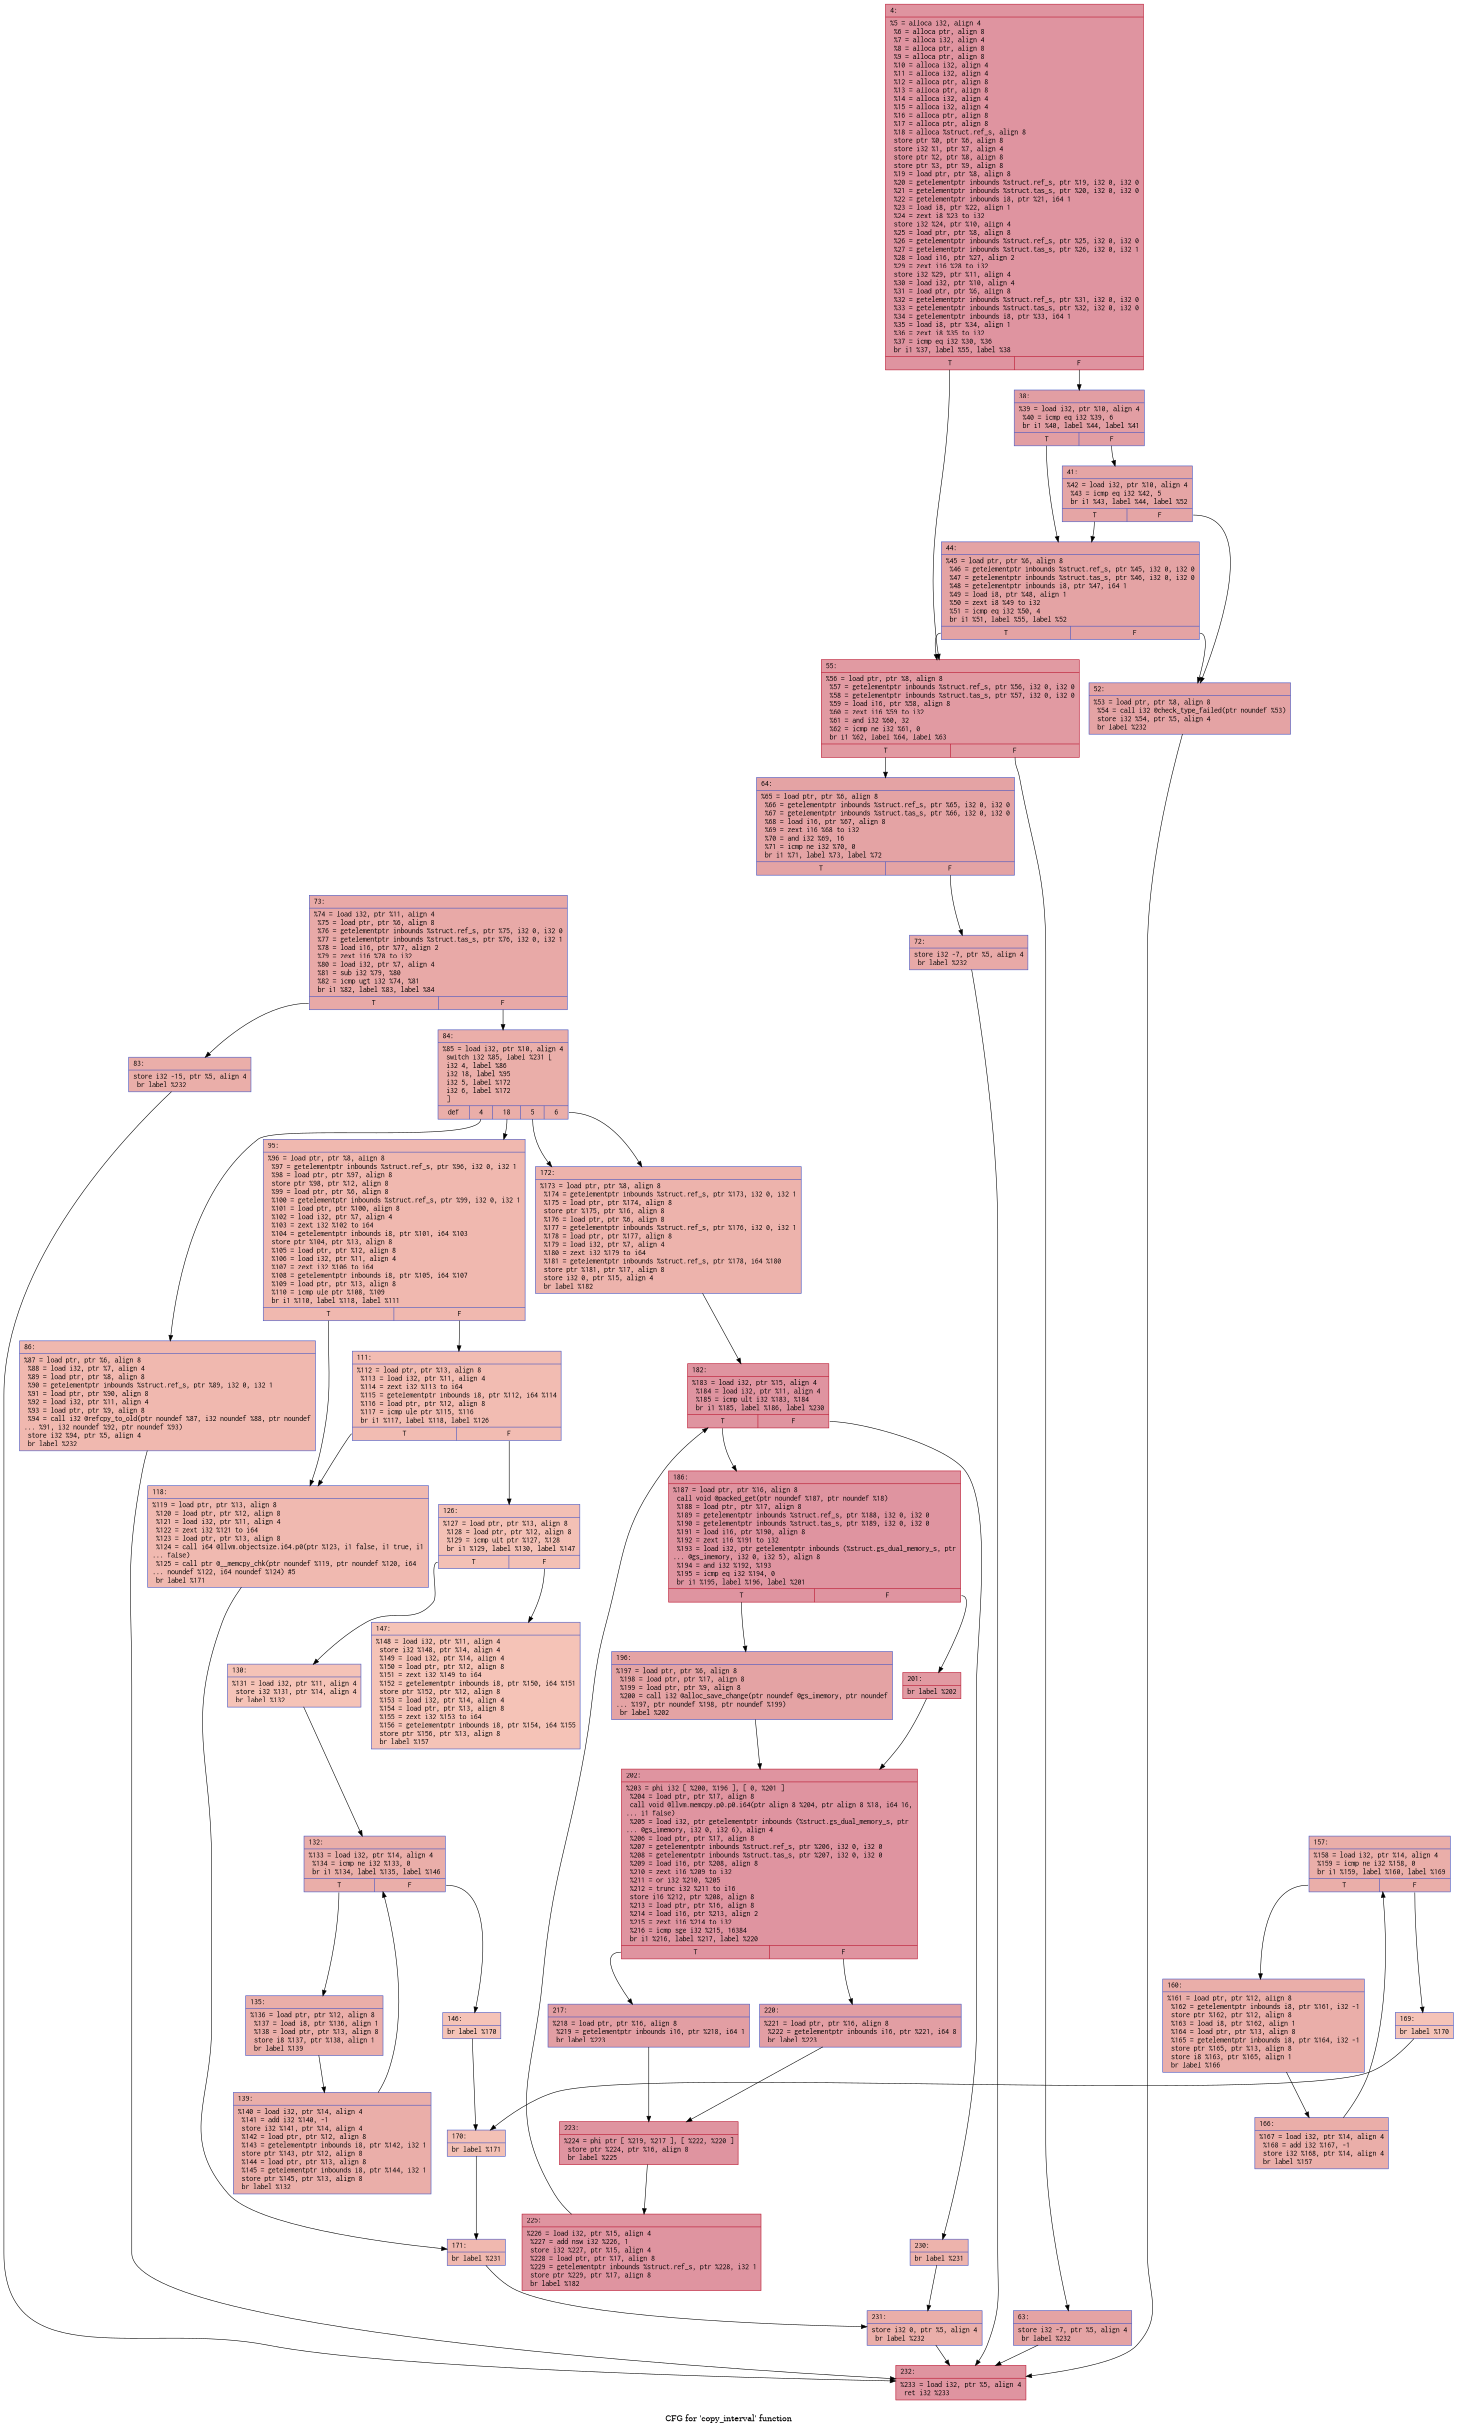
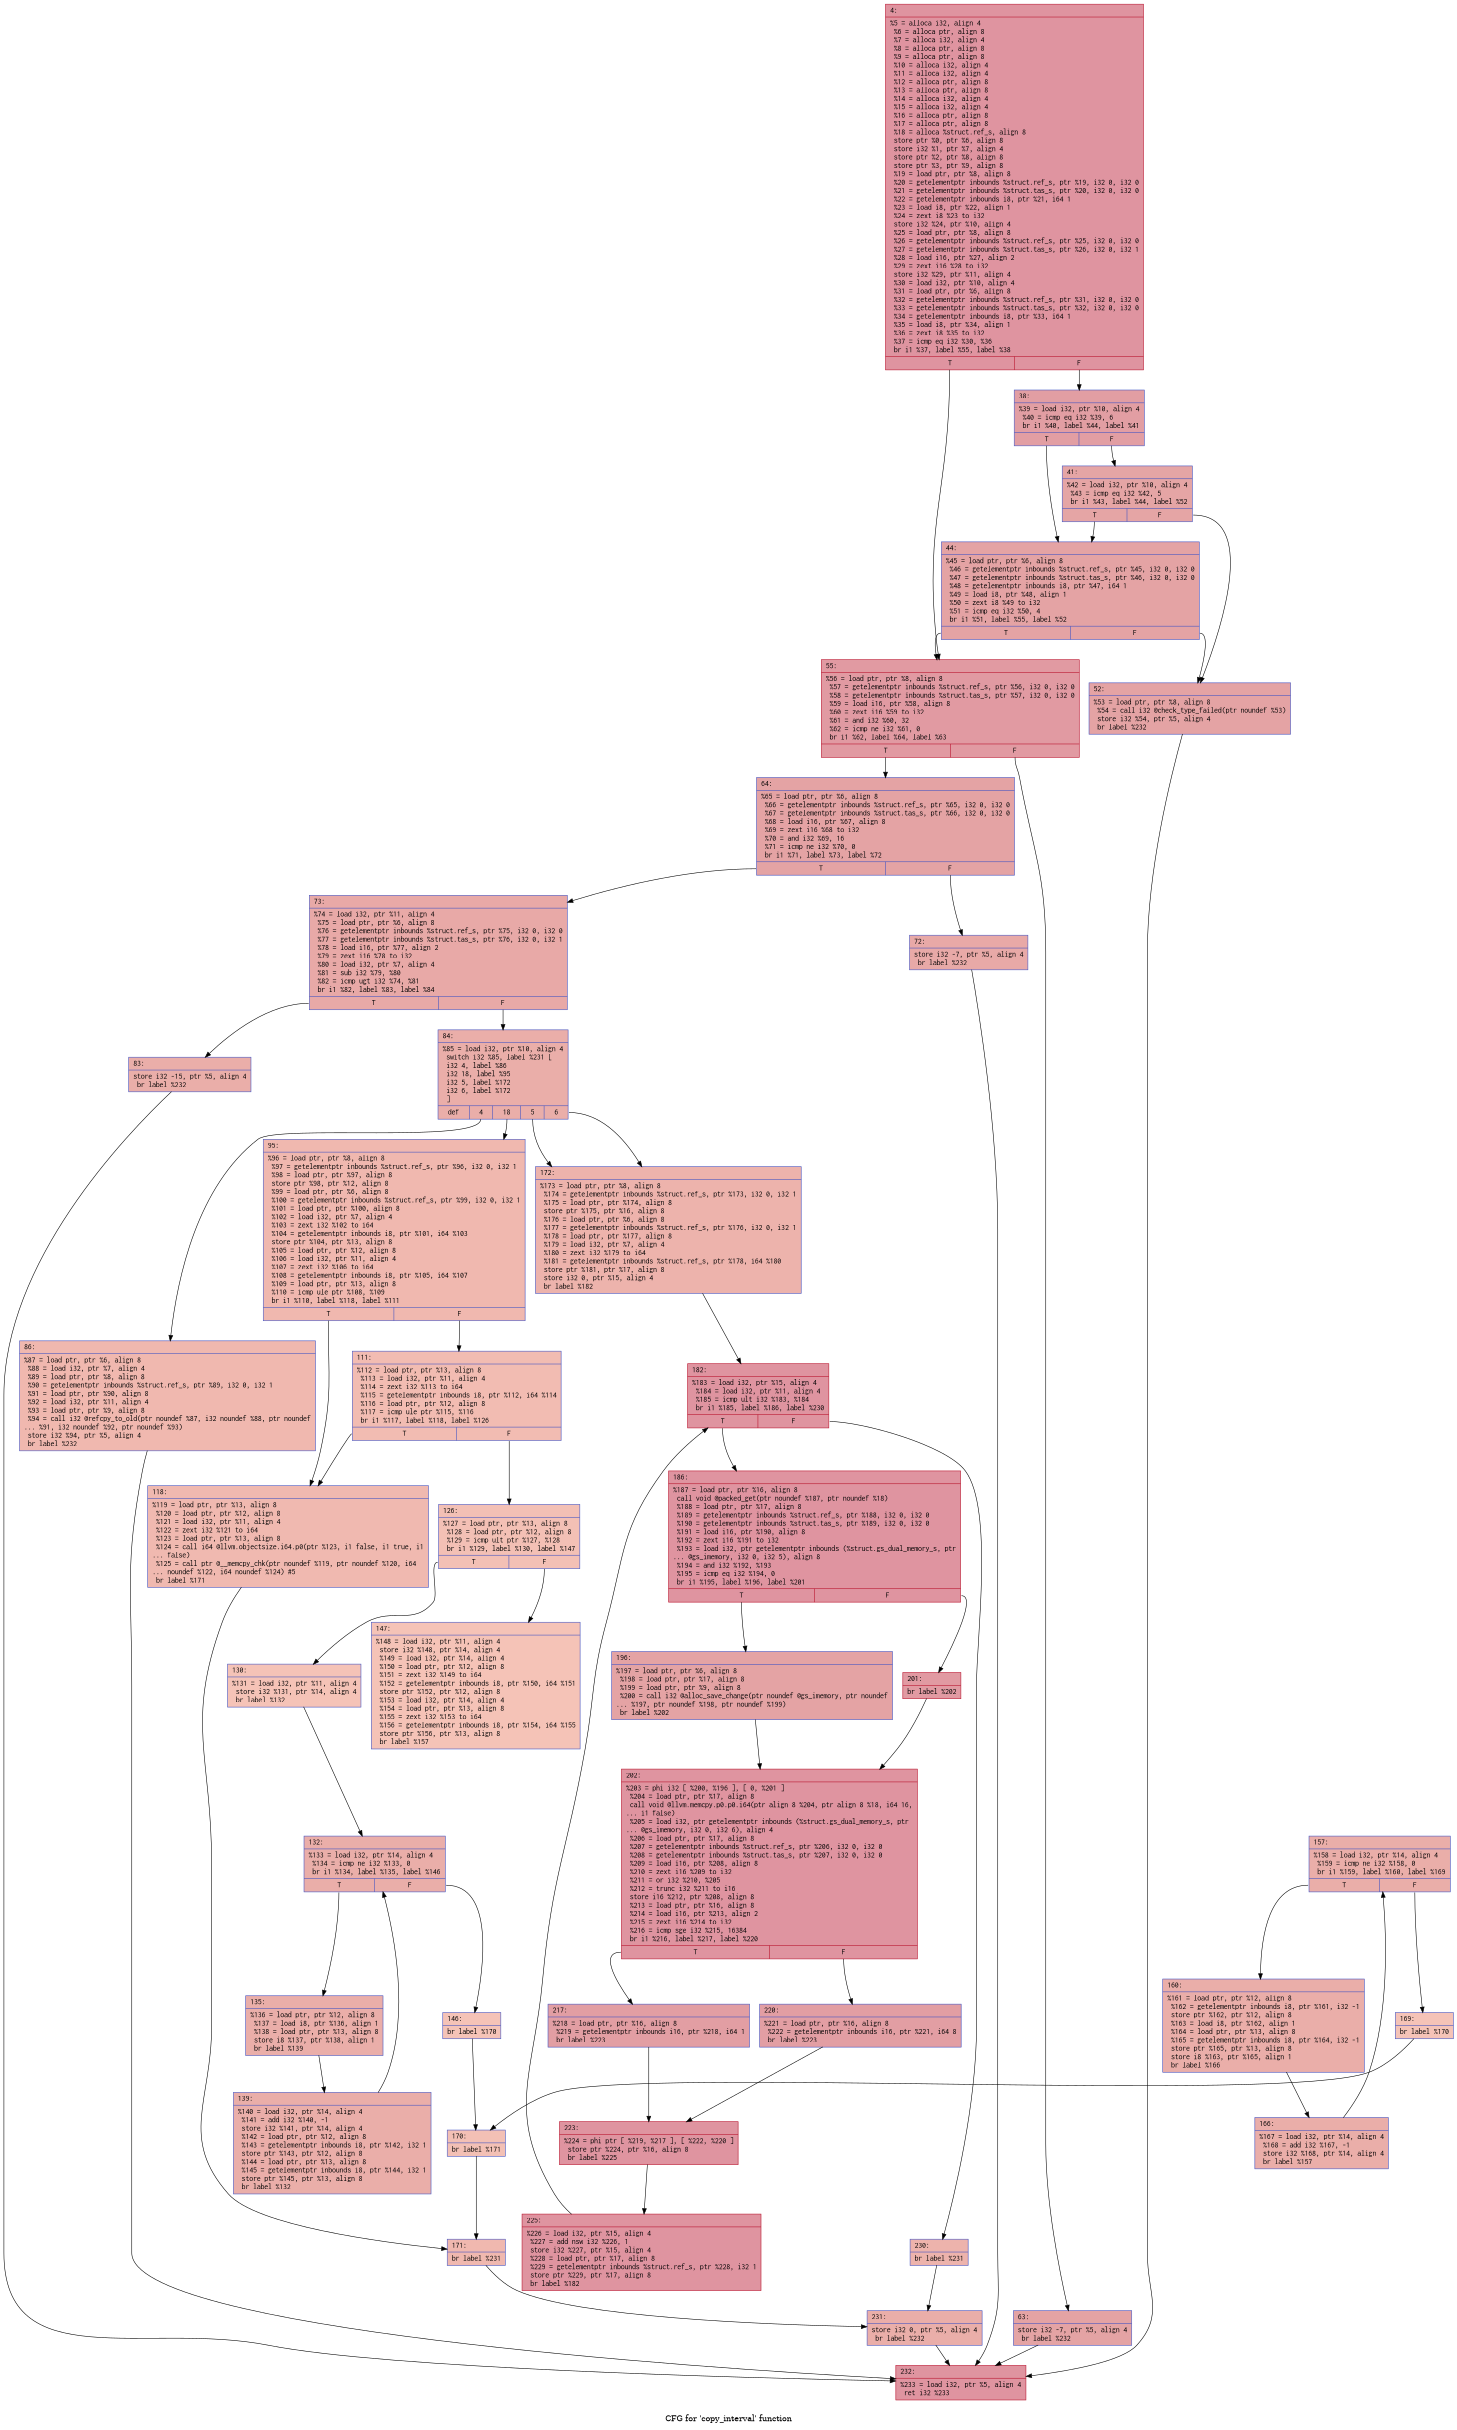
edge "64:" -> "73:": added
